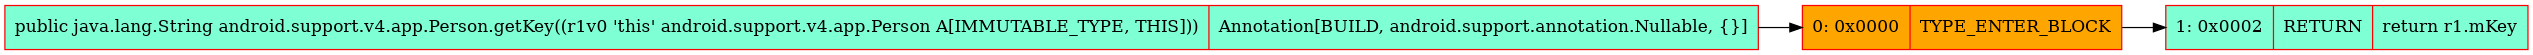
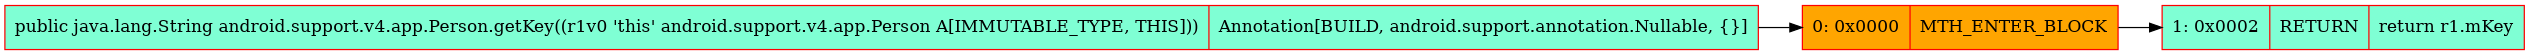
node "0: 0x0000": text "TYPE_ENTER_BLOCK" -> "MTH_ENTER_BLOCK"
